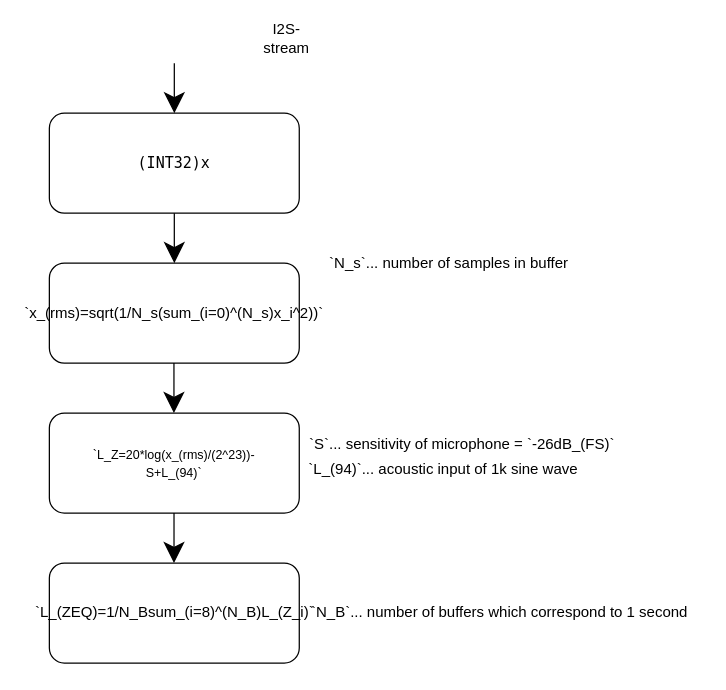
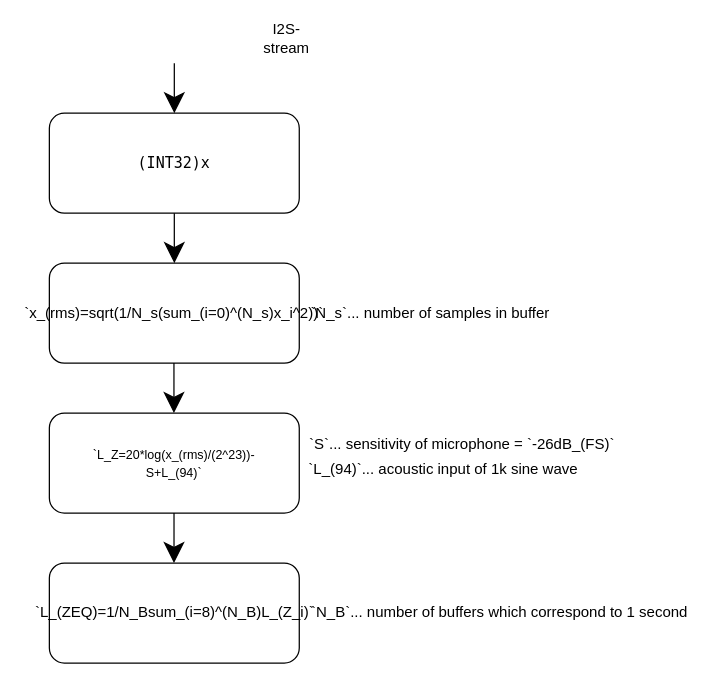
node "`N_s`... number of samples in buffer": moved (449, 263) -> (431, 313)
